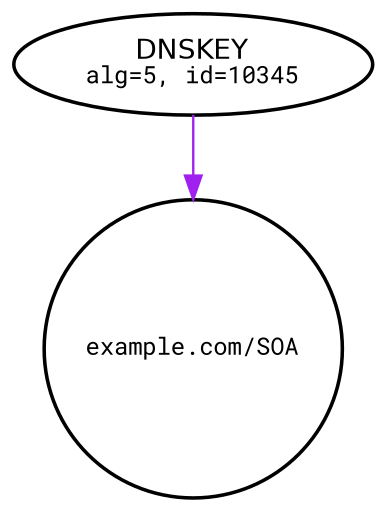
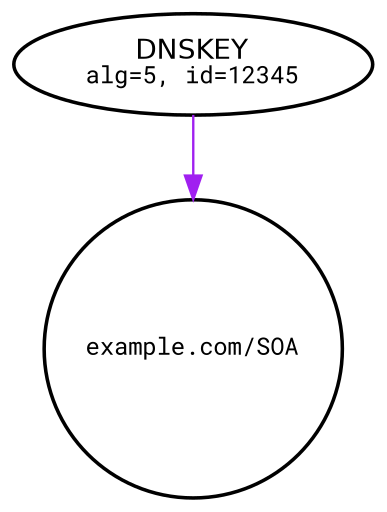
node "DNSKEY": text "alg=5, id=10345" -> "alg=5, id=12345"
